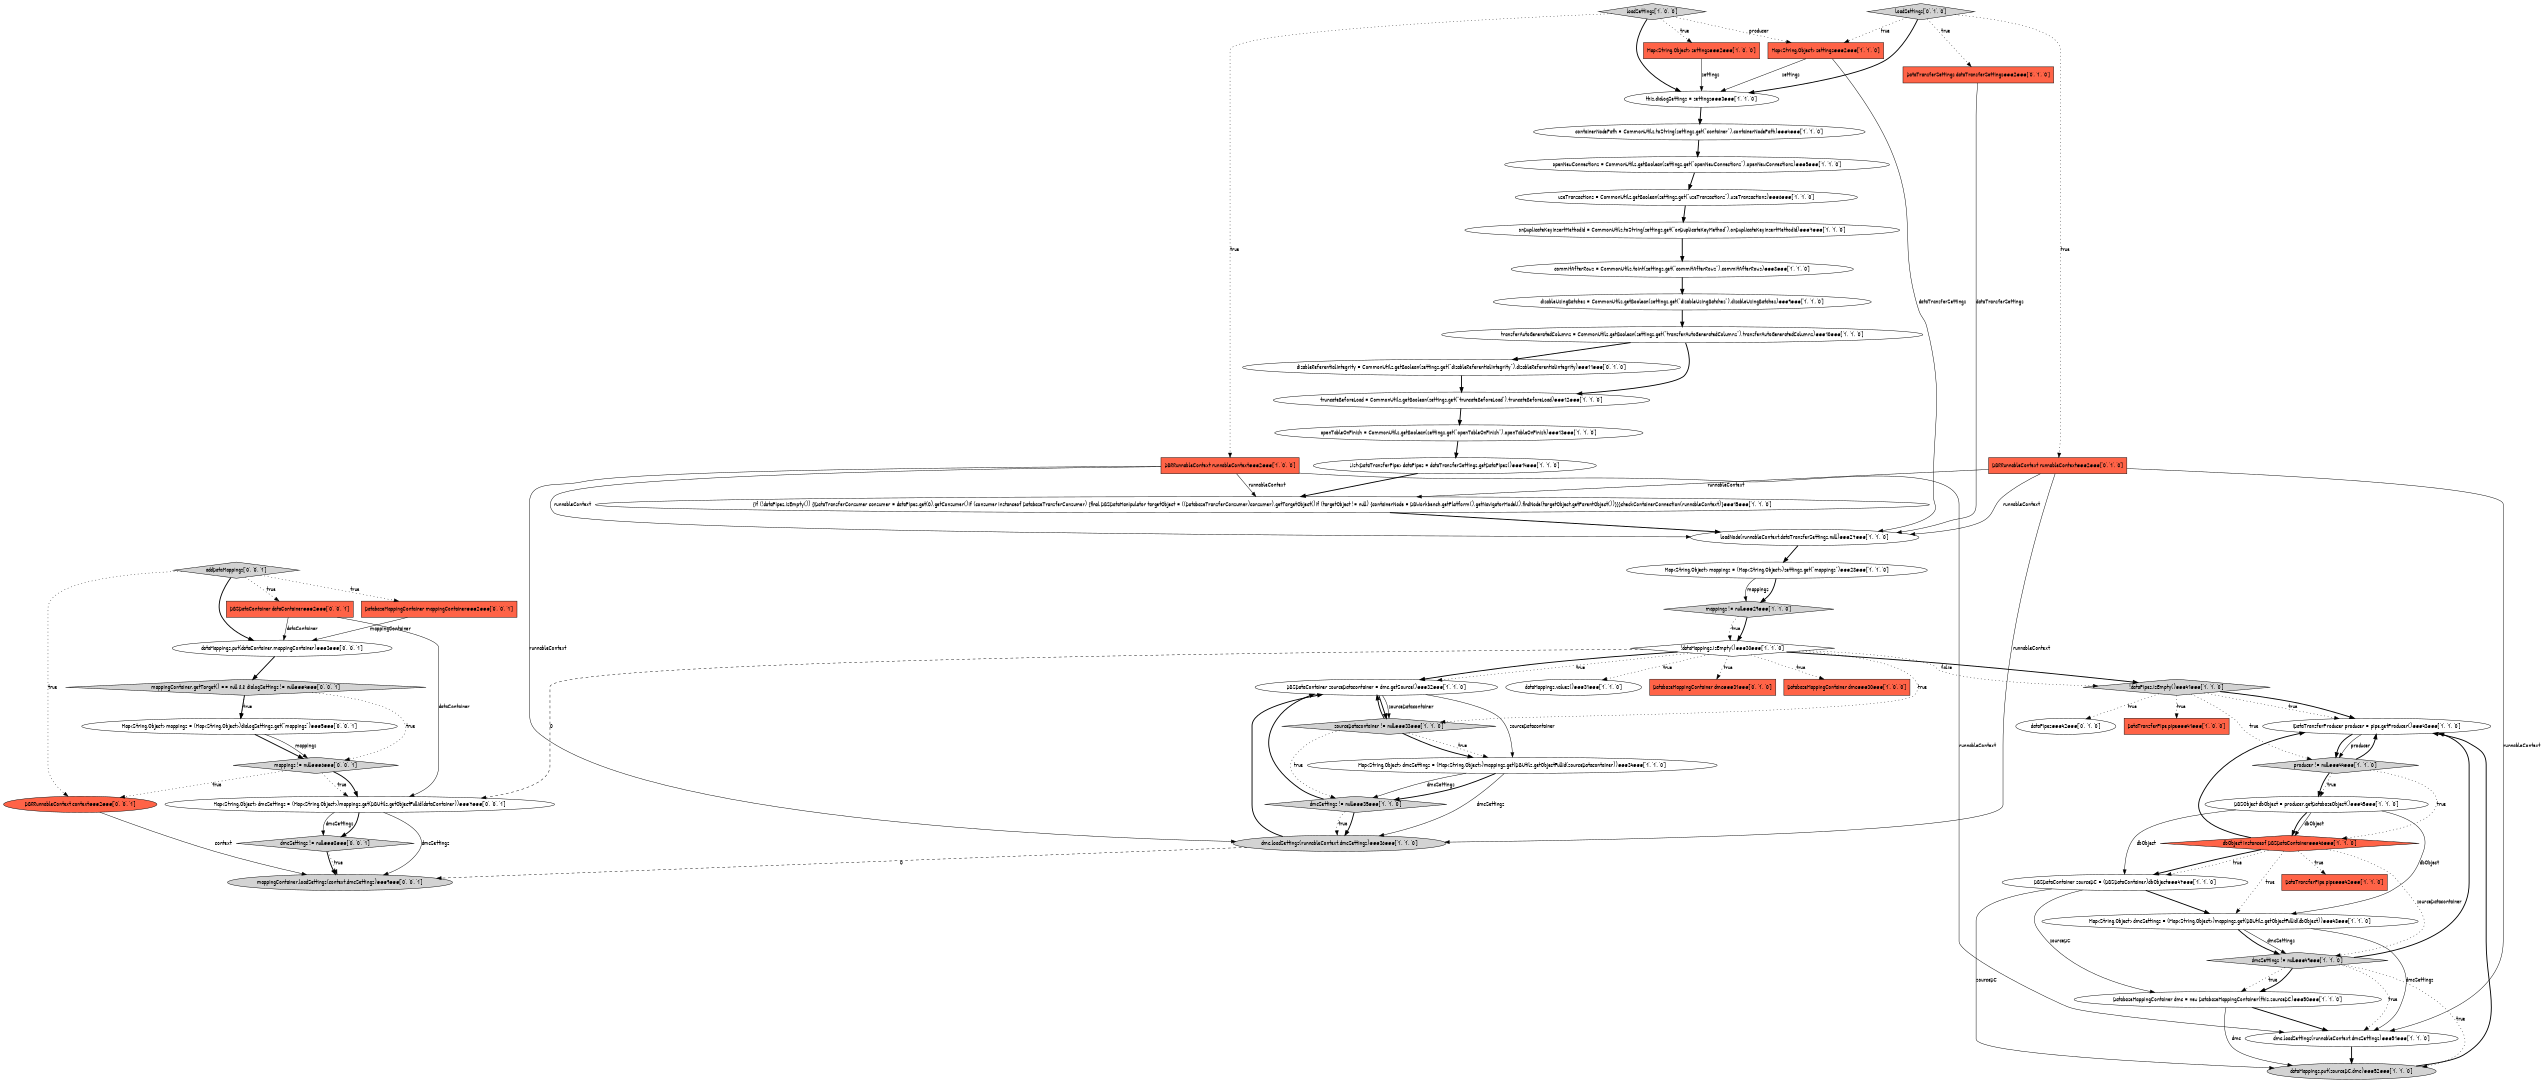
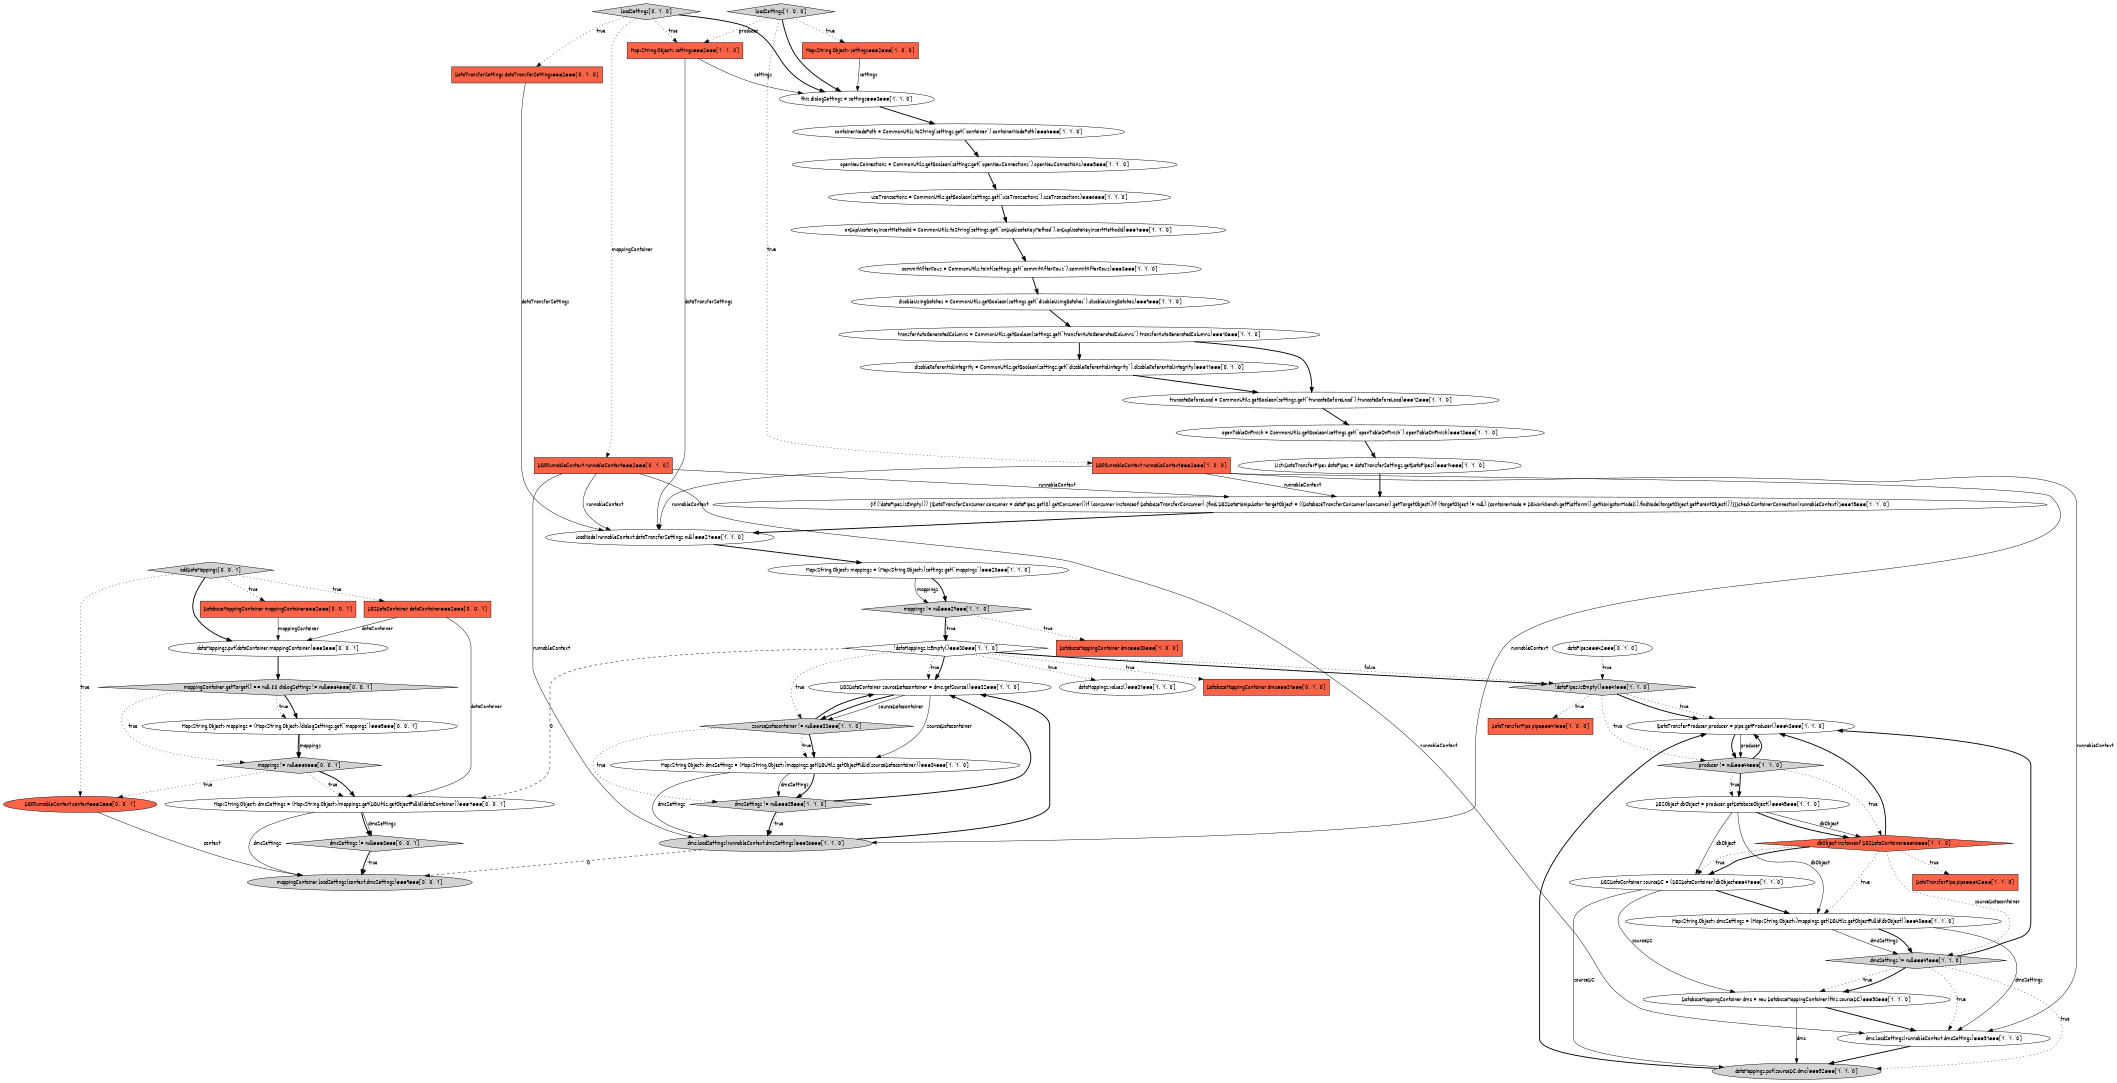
edge "loadSettings['0', '1', '0']" -> "DBRRunnableContext runnableContext@@@2@@@['0', '1', '0']": label "true" -> "mappingContainer"
edge "!dataMappings.isEmpty()@@@30@@@['1', '1', '0']" -> "DatabaseMappingContainer dmc@@@30@@@['1', '0', '0']": now "mappings != null@@@29@@@['1', '1', '0']" -> "DatabaseMappingContainer dmc@@@30@@@['1', '0', '0']"
edge "!dataPipes.isEmpty()@@@41@@@['1', '1', '0']" -> "dataPipes@@@42@@@['0', '1', '0']": reversed
